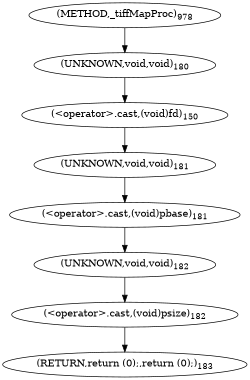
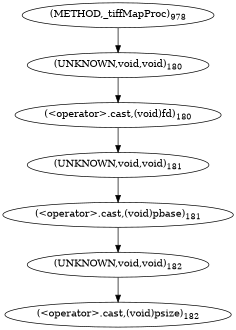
node "(<operator>.cast,(void)fd)": text "150" -> "180"
node "(RETURN,return (0);,return (0);)": removed
